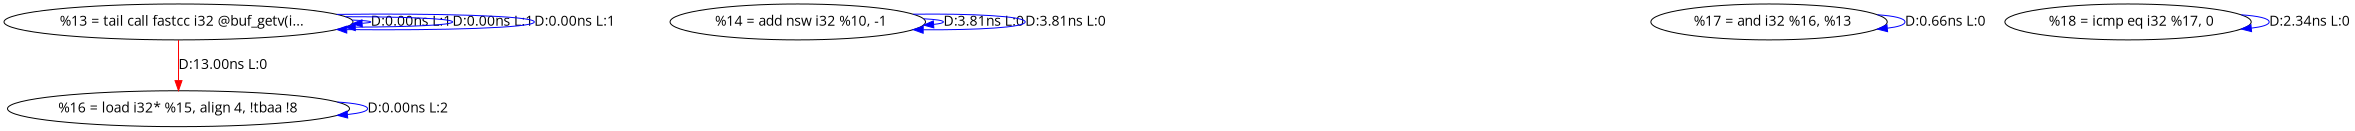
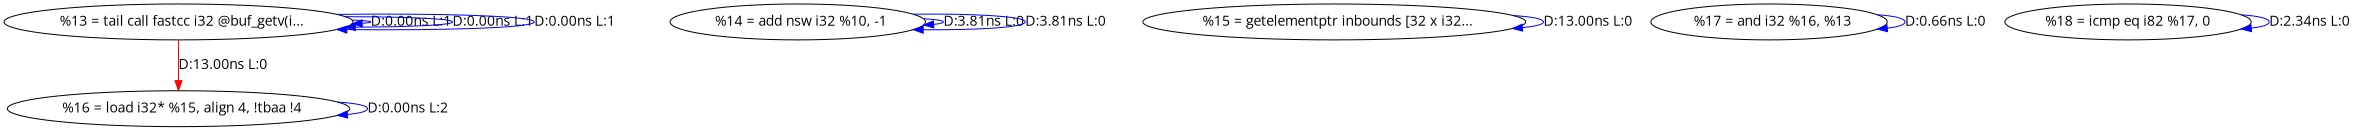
node "%15 = getelementptr inbounds [32 x i32...": added
node "%18 = icmp eq i32 %17, 0": label "%18 = icmp eq i32 %17, 0" -> "%18 = icmp eq i82 %17, 0"
node "%16 = load i32* %15, align 4, !tbaa !8": label "%16 = load i32* %15, align 4, !tbaa !8" -> "%16 = load i32* %15, align 4, !tbaa !4"
